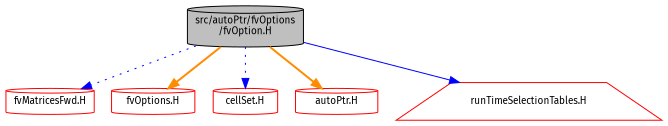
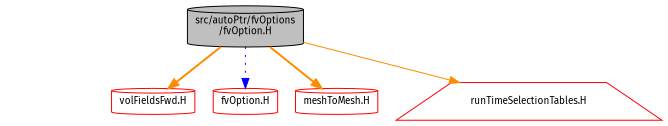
edge "src/autoPtr/fvOptions /fvOption.H" -> "runTimeSelectionTables.H": color blue -> darkorange
node "fvMatricesFwd.H": removed
node "fvOptions.H": label "fvOptions.H" -> "volFieldsFwd.H"
node "cellSet.H": label "cellSet.H" -> "fvOption.H"
node "autoPtr.H": label "autoPtr.H" -> "meshToMesh.H"
